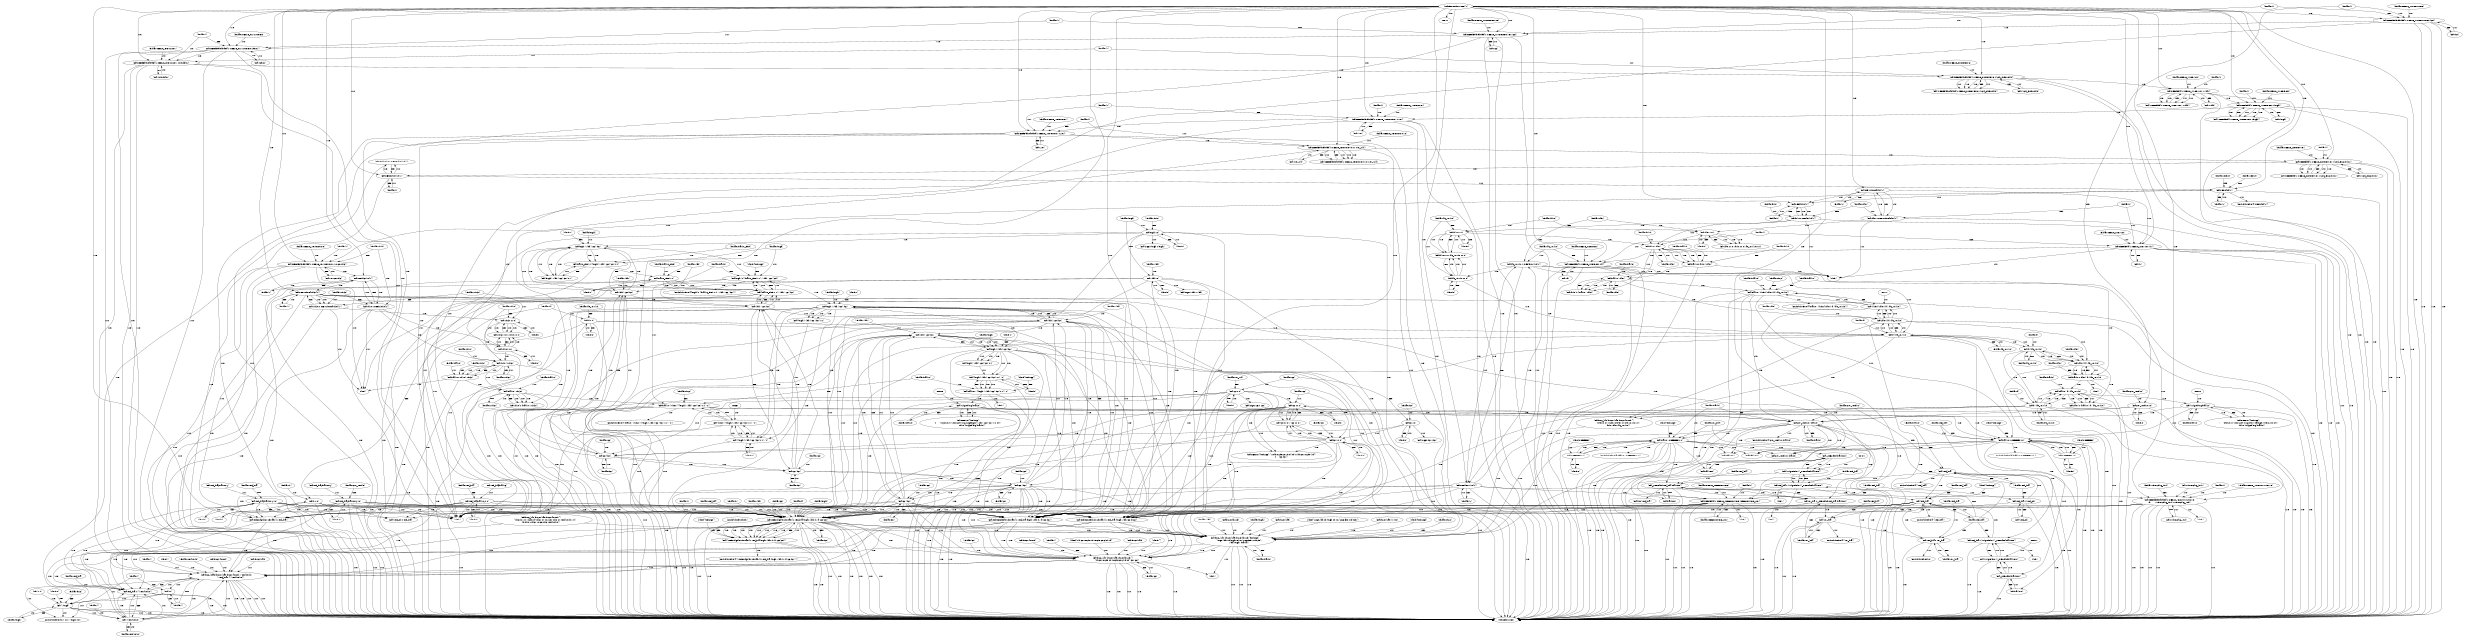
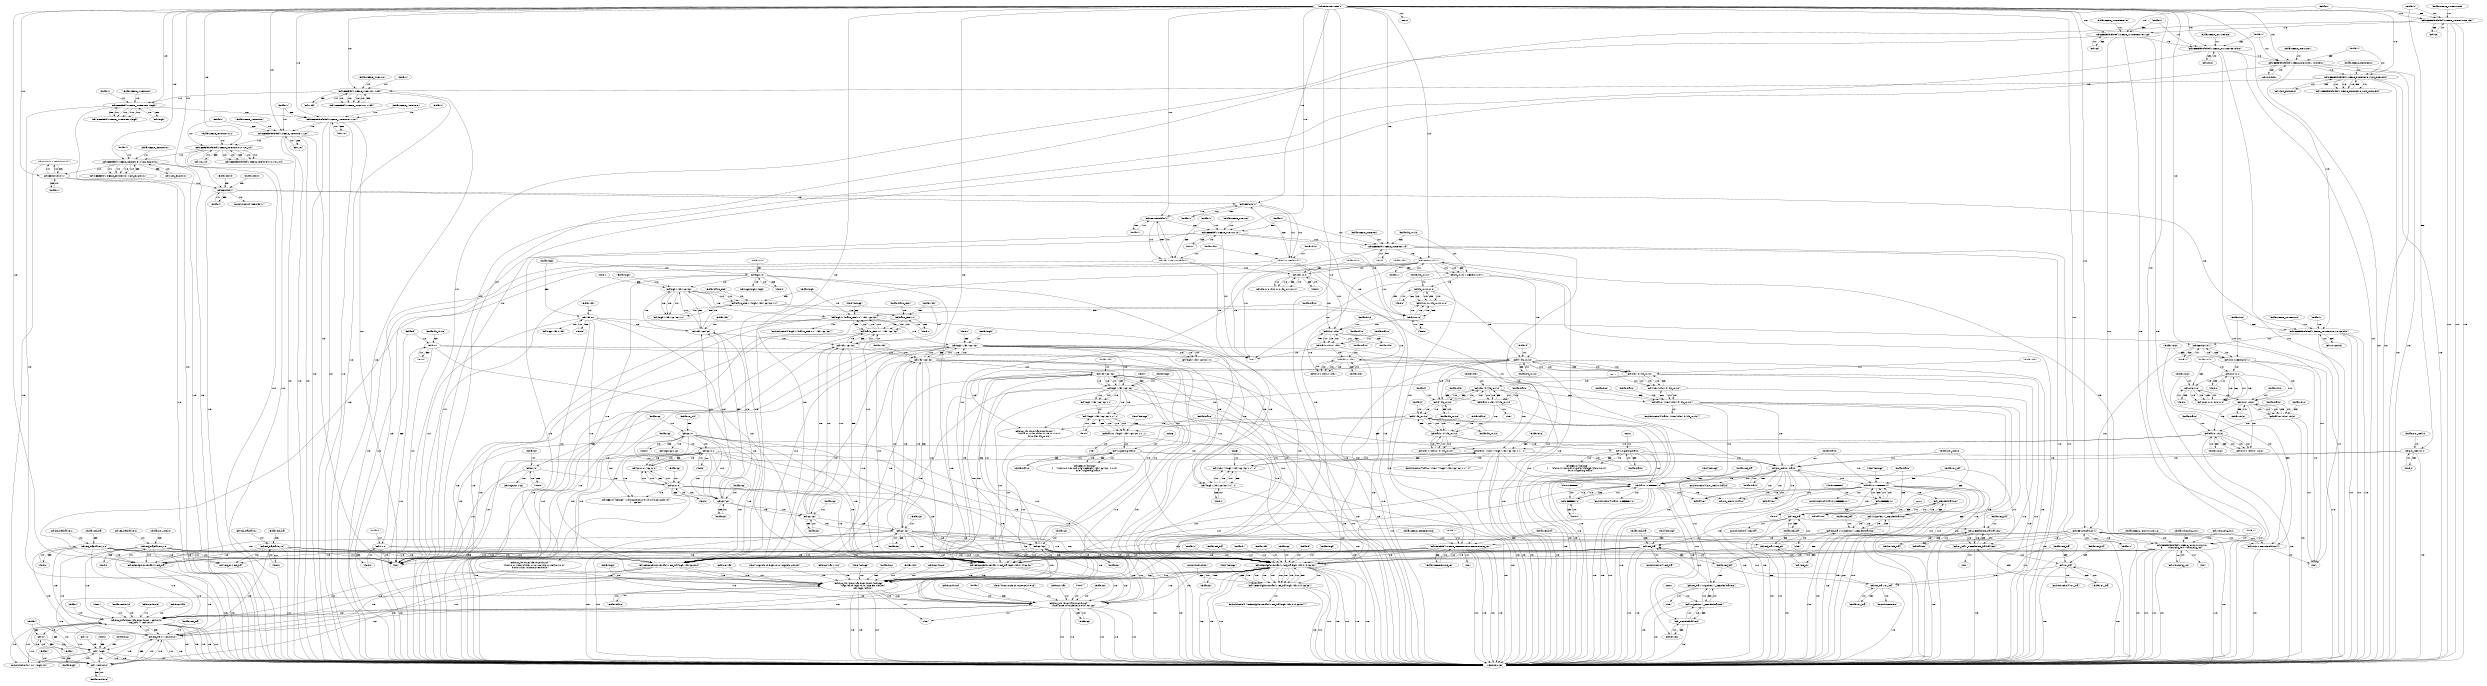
edge "(Call,TIFFNumberOfTiles(in))" -> "(Call,TIFFTileSize(in))": reversed
edge "(Call,nstrips = TIFFNumberOfStrips(in))" -> "(Call,nstrips == 0)": now "(Call,stsize == 0)" -> "(Call,nstrips == 0)"
